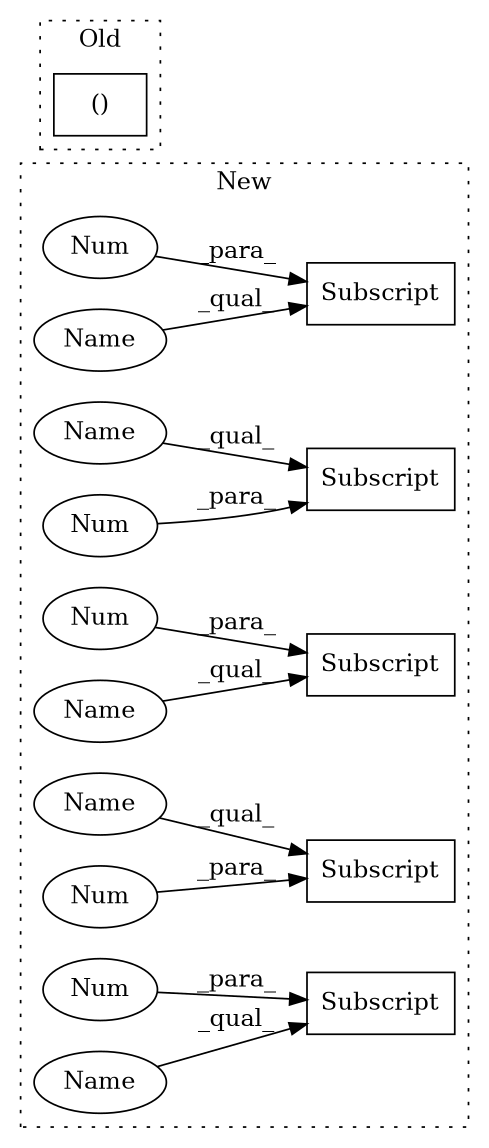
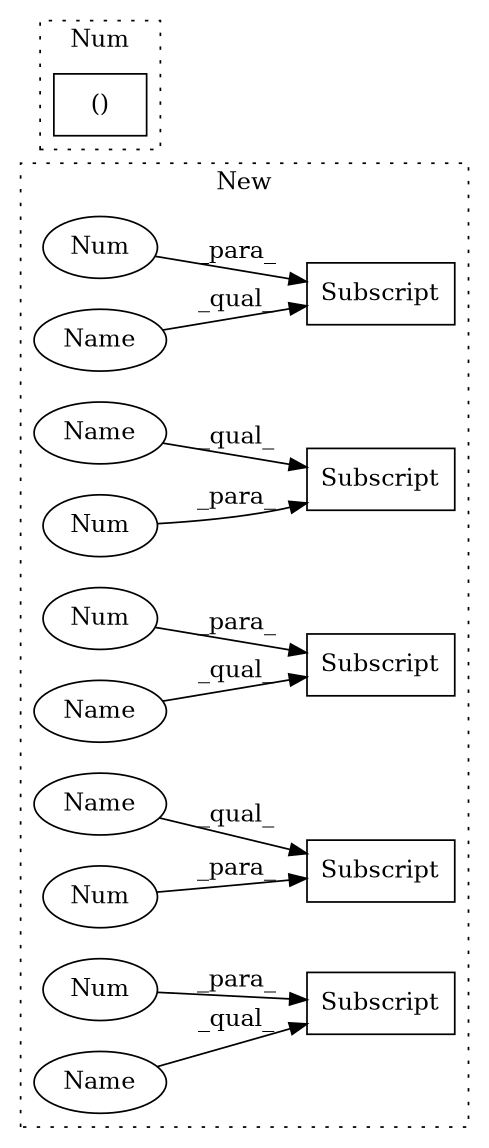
cluster "Old": label "Old" -> "Num"
